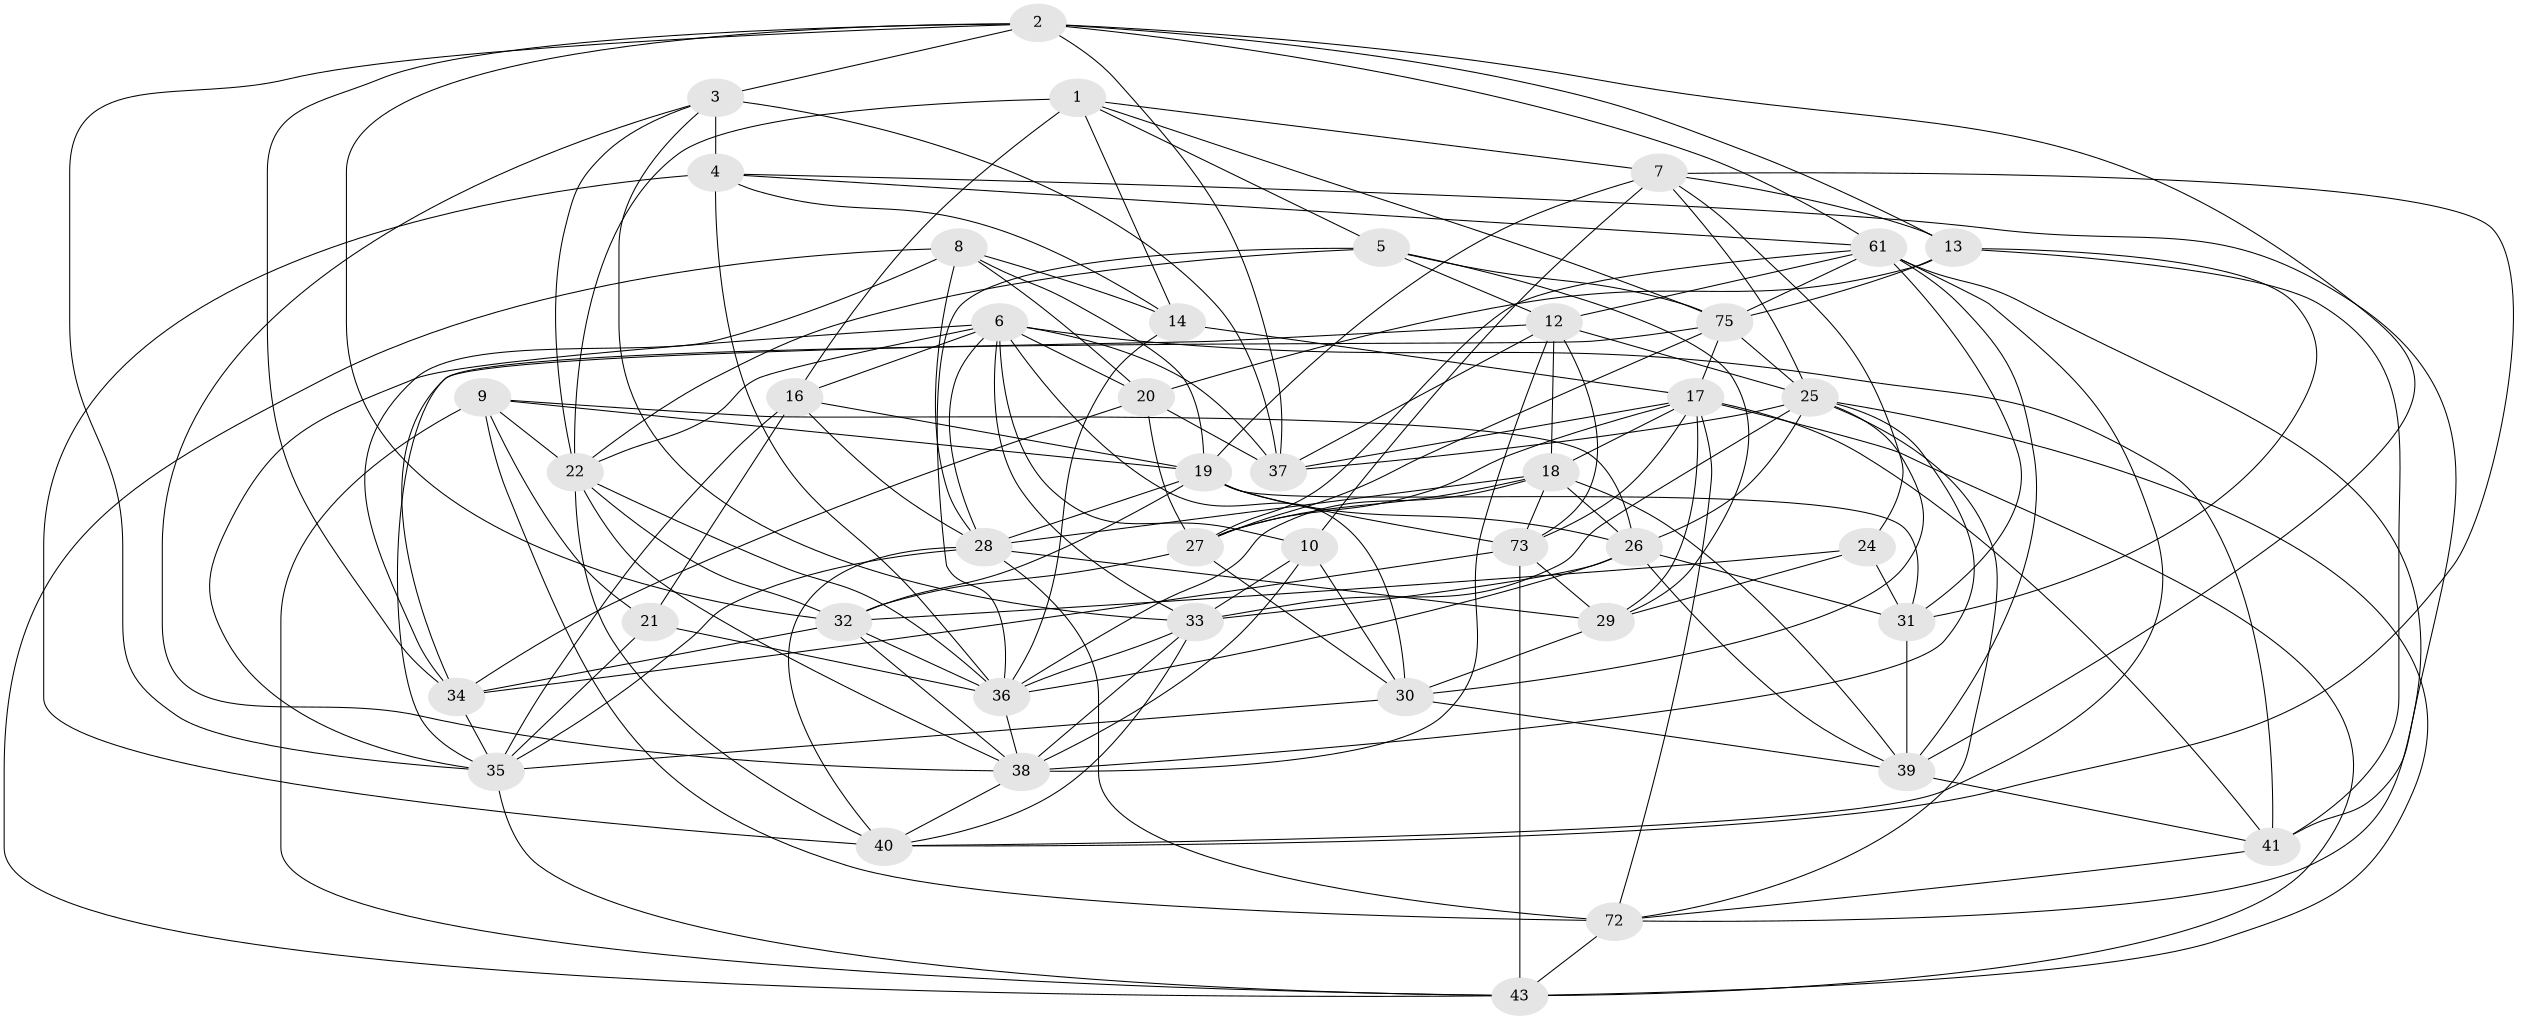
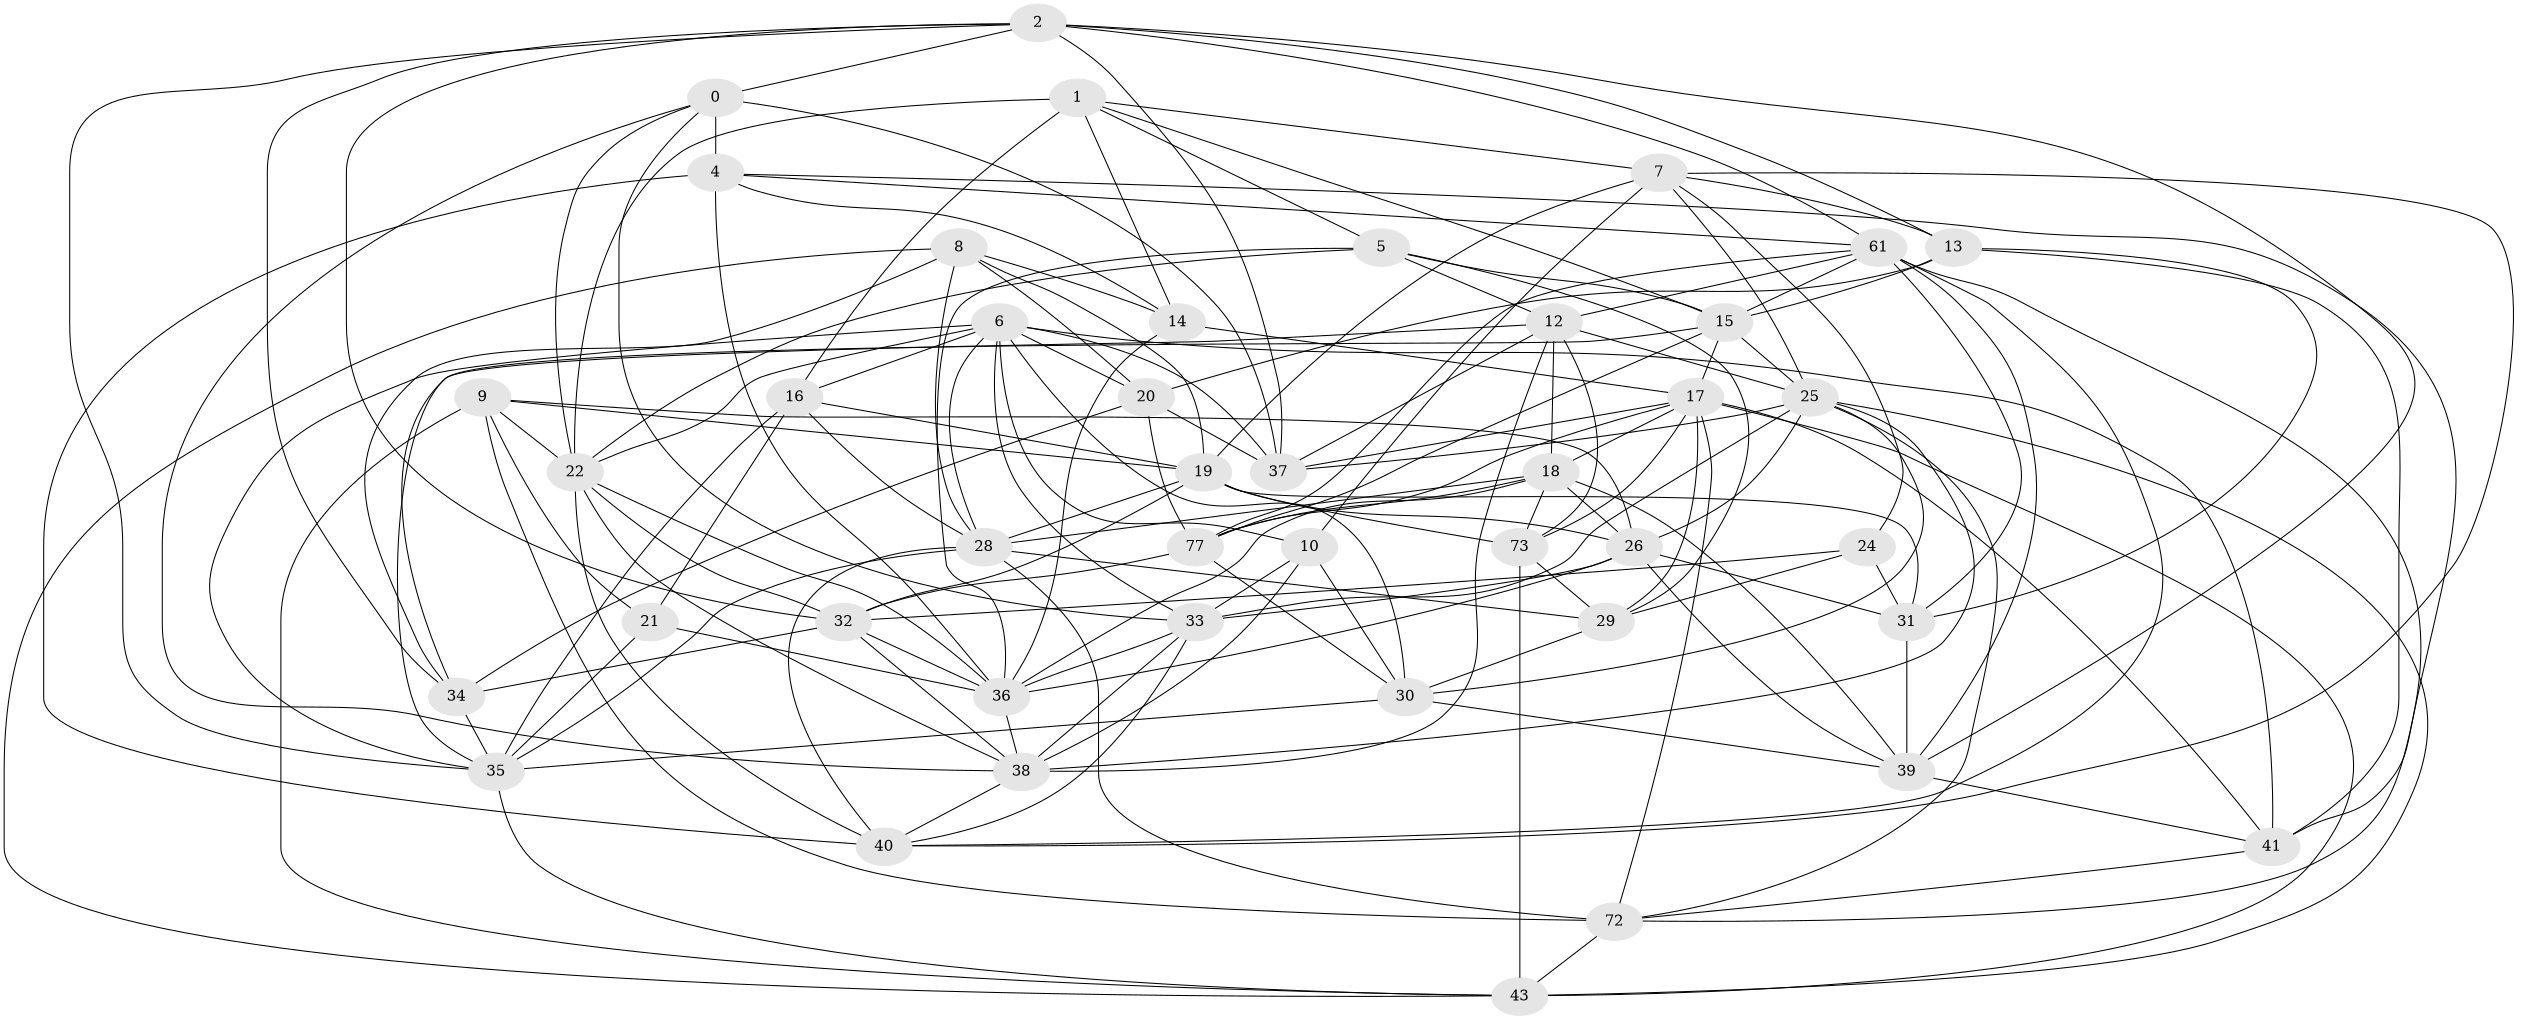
node "3": label "3" -> "0"
node "75": label "75" -> "15"
node "27": label "27" -> "77"
edge "73" -- "34": removed
